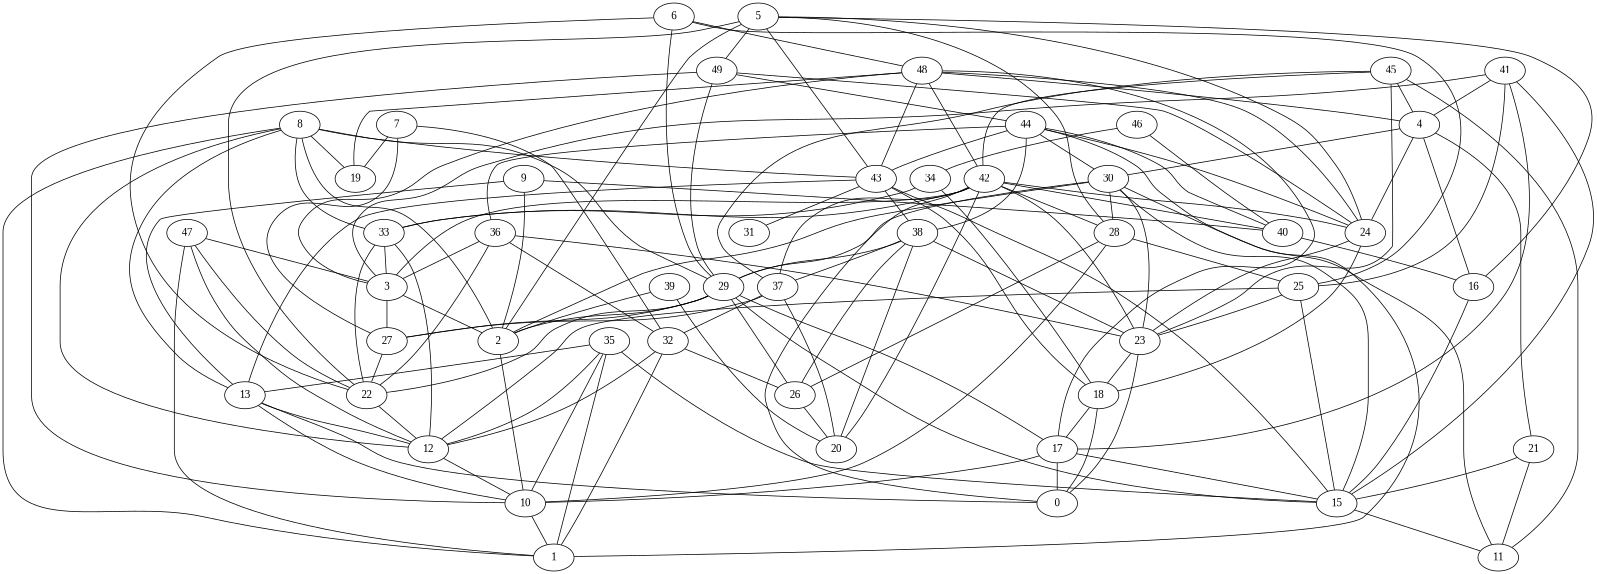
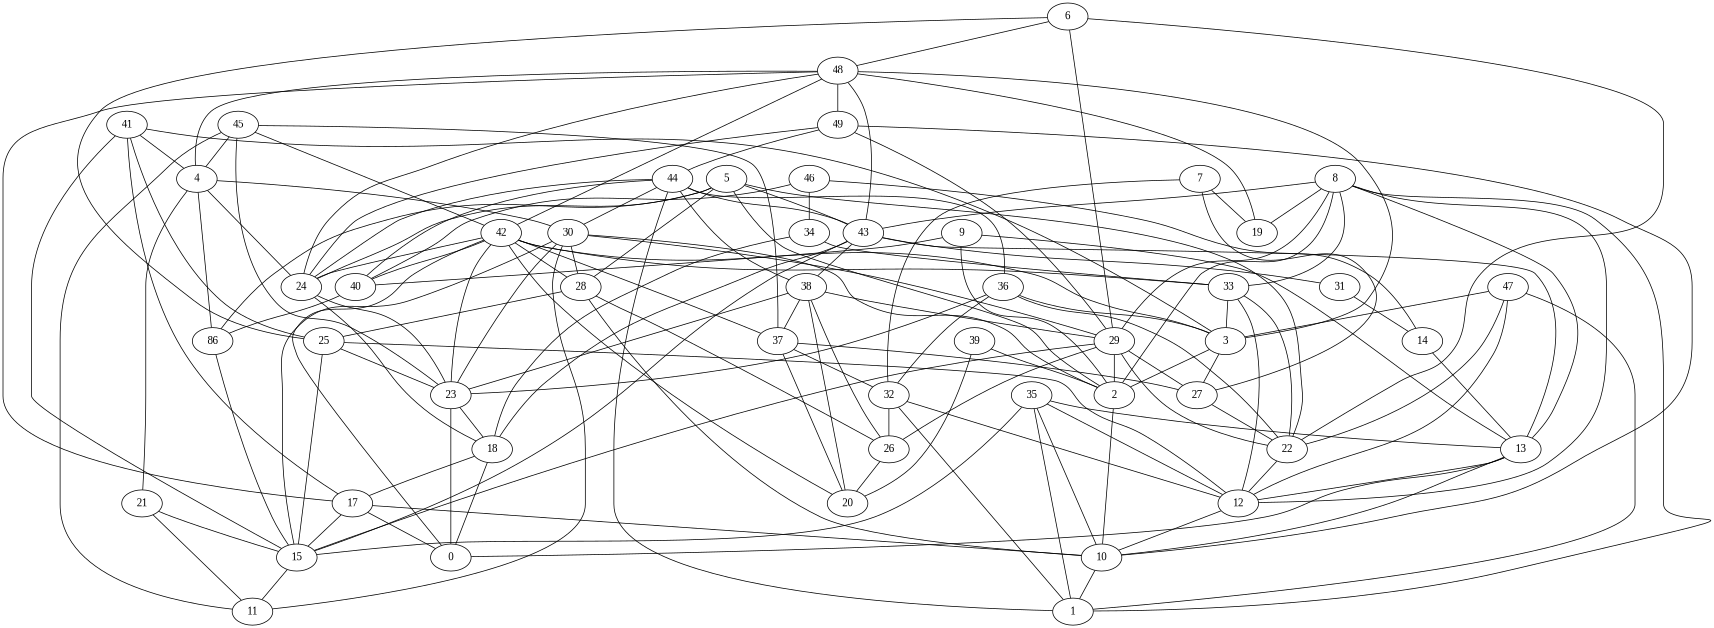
edge "5" -- "49": now "48" -- "49"
node "16": label "16" -> "86"
node "14": added
edge "29" -- "17": removed
